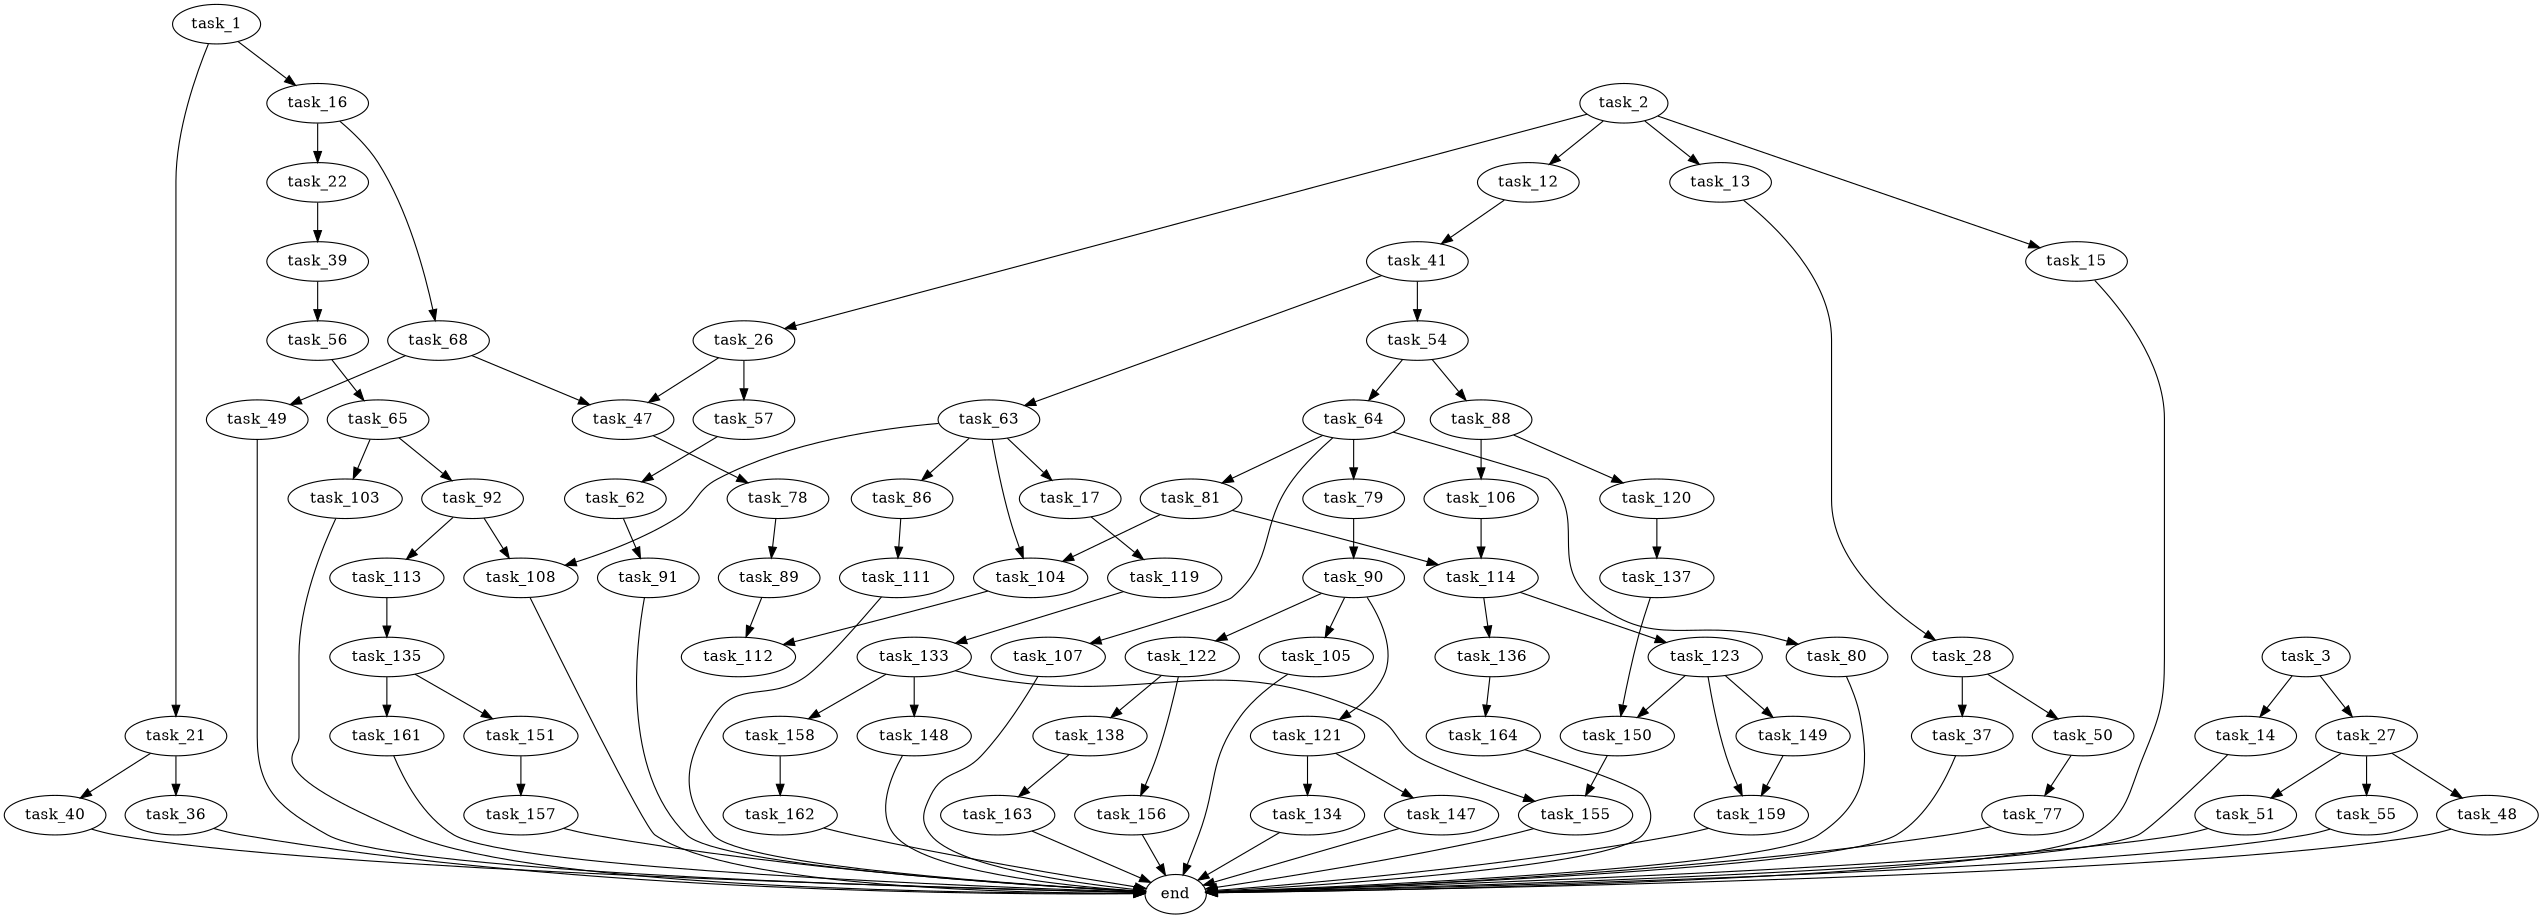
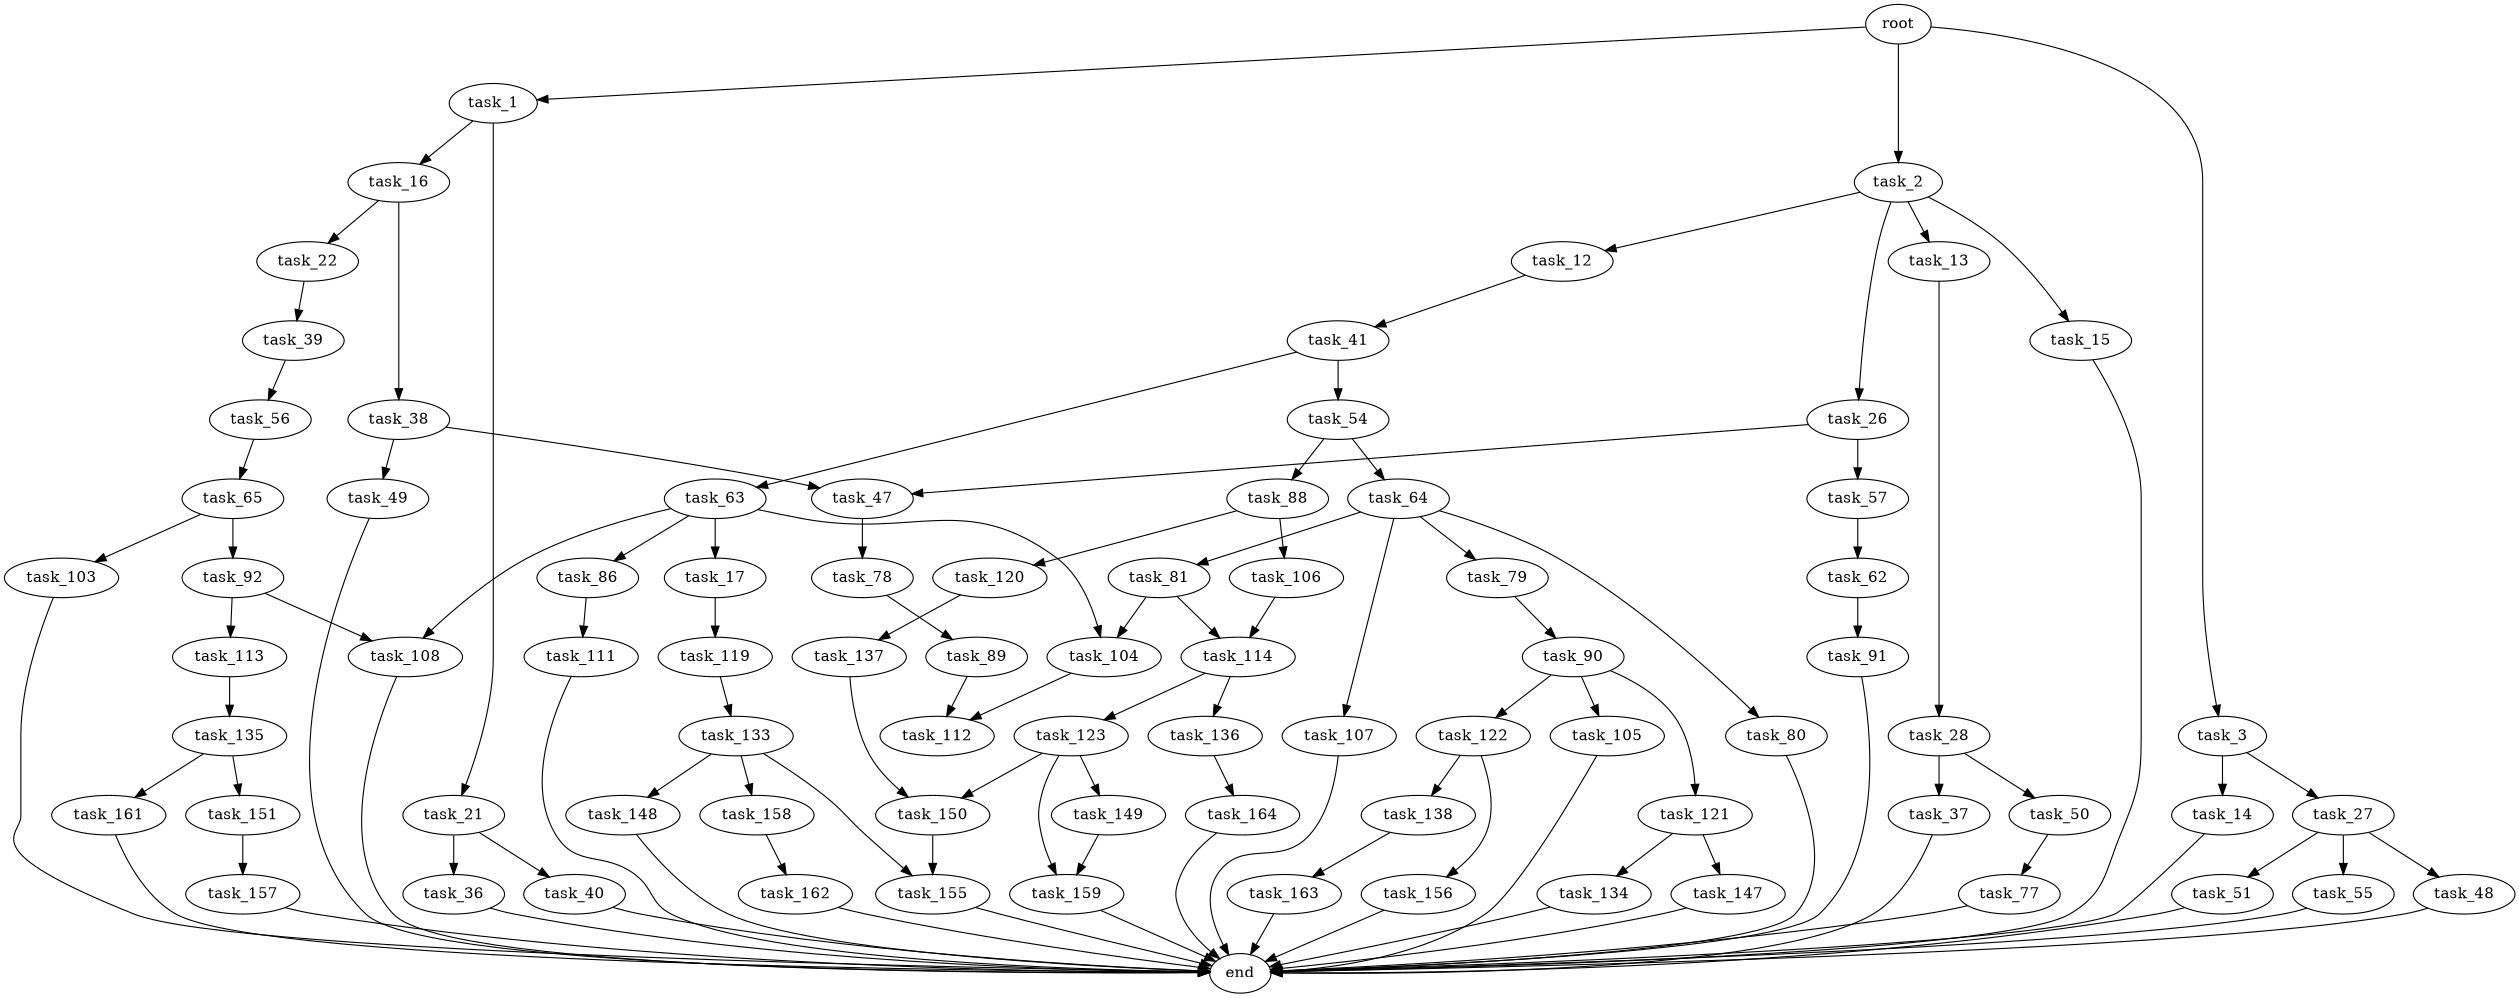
node "root": added
node "task_68": label "task_68" -> "task_38"
